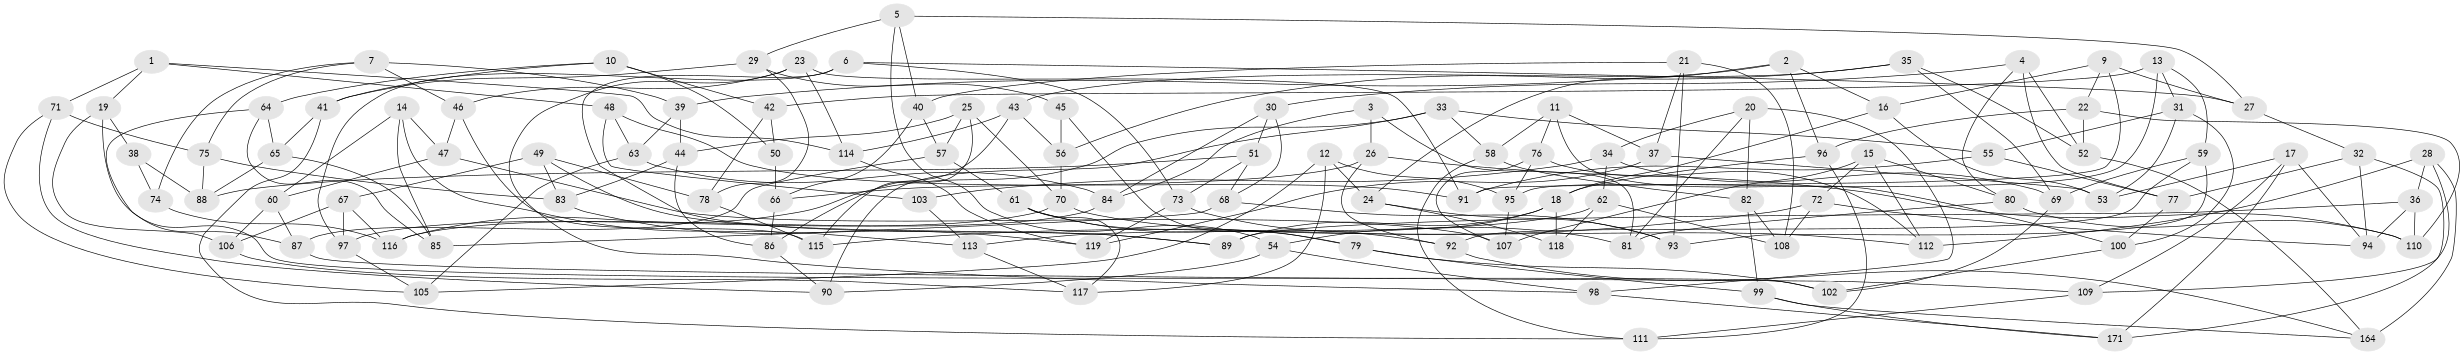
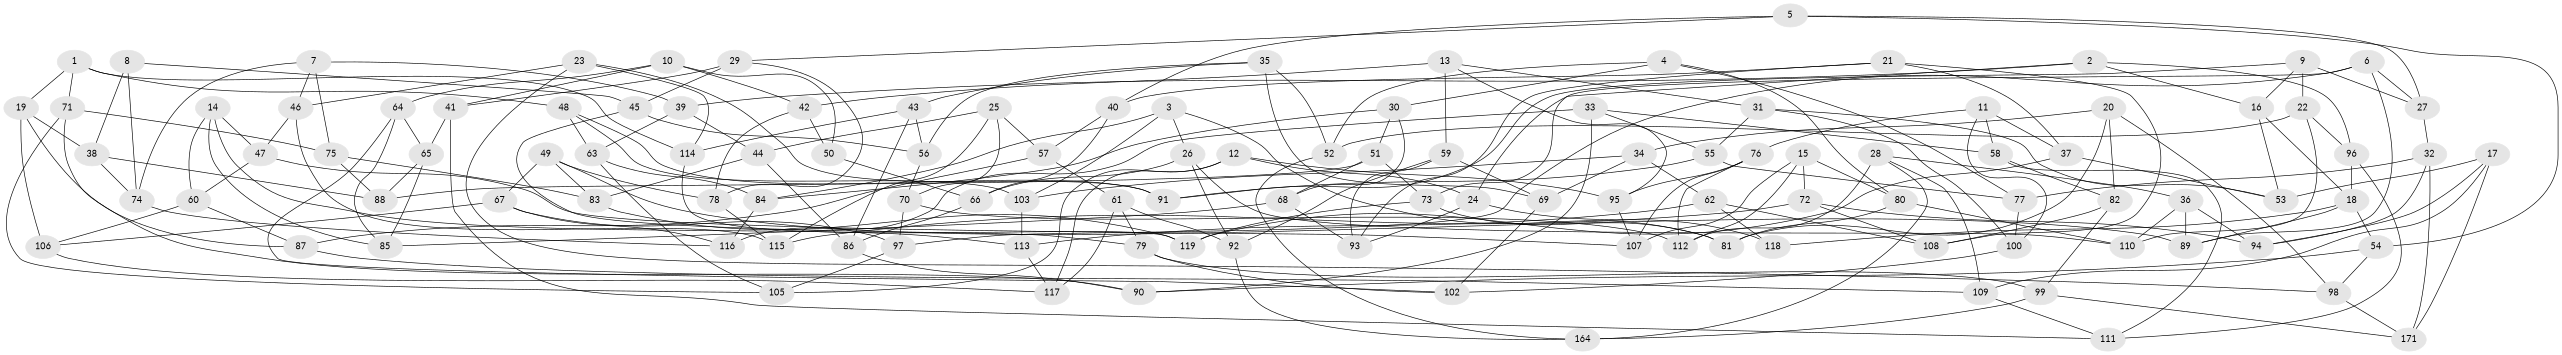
node "8": added
edge "3" -- "103": added
